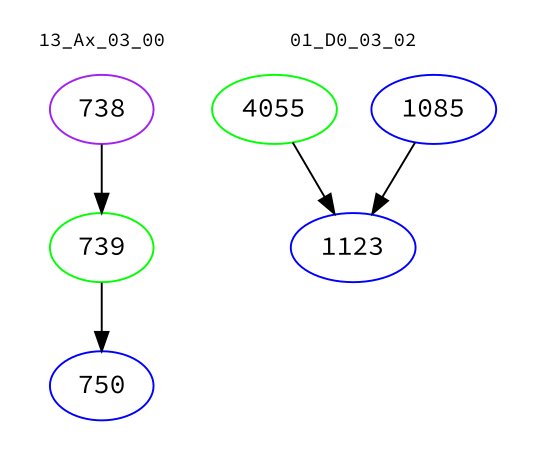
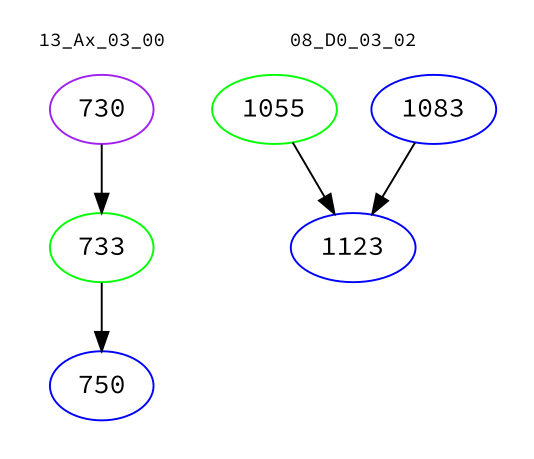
cluster "01_D0_03_02": label "01_D0_03_02" -> "08_D0_03_02"
node "738": label "738" -> "730"
node "4055": label "4055" -> "1055"
node "1085": label "1085" -> "1083"
node "739": label "739" -> "733"
